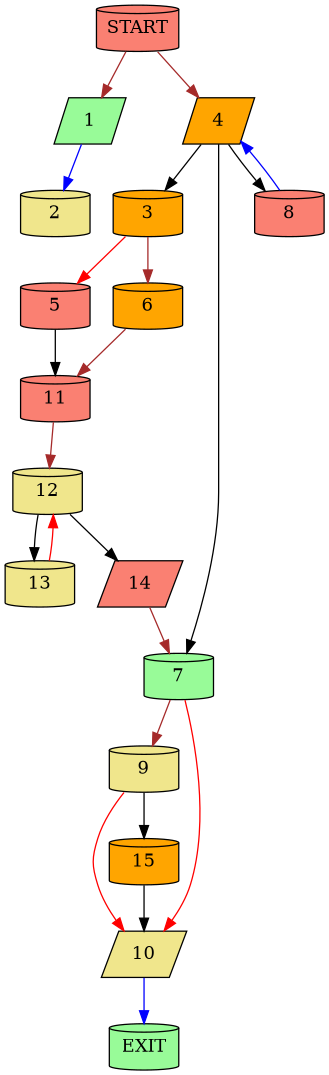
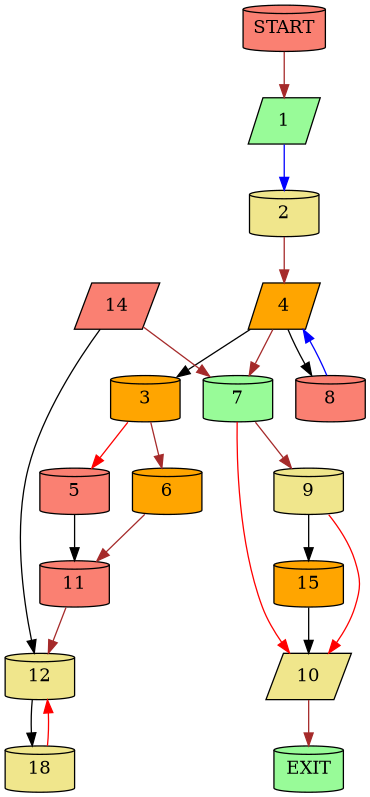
edge "START" -> "4": now "2" -> "4"
edge "4" -> "7": color black -> brown
edge "12" -> "14": reversed
node "13": label "13" -> "18"
edge "10" -> "EXIT": color blue -> brown
